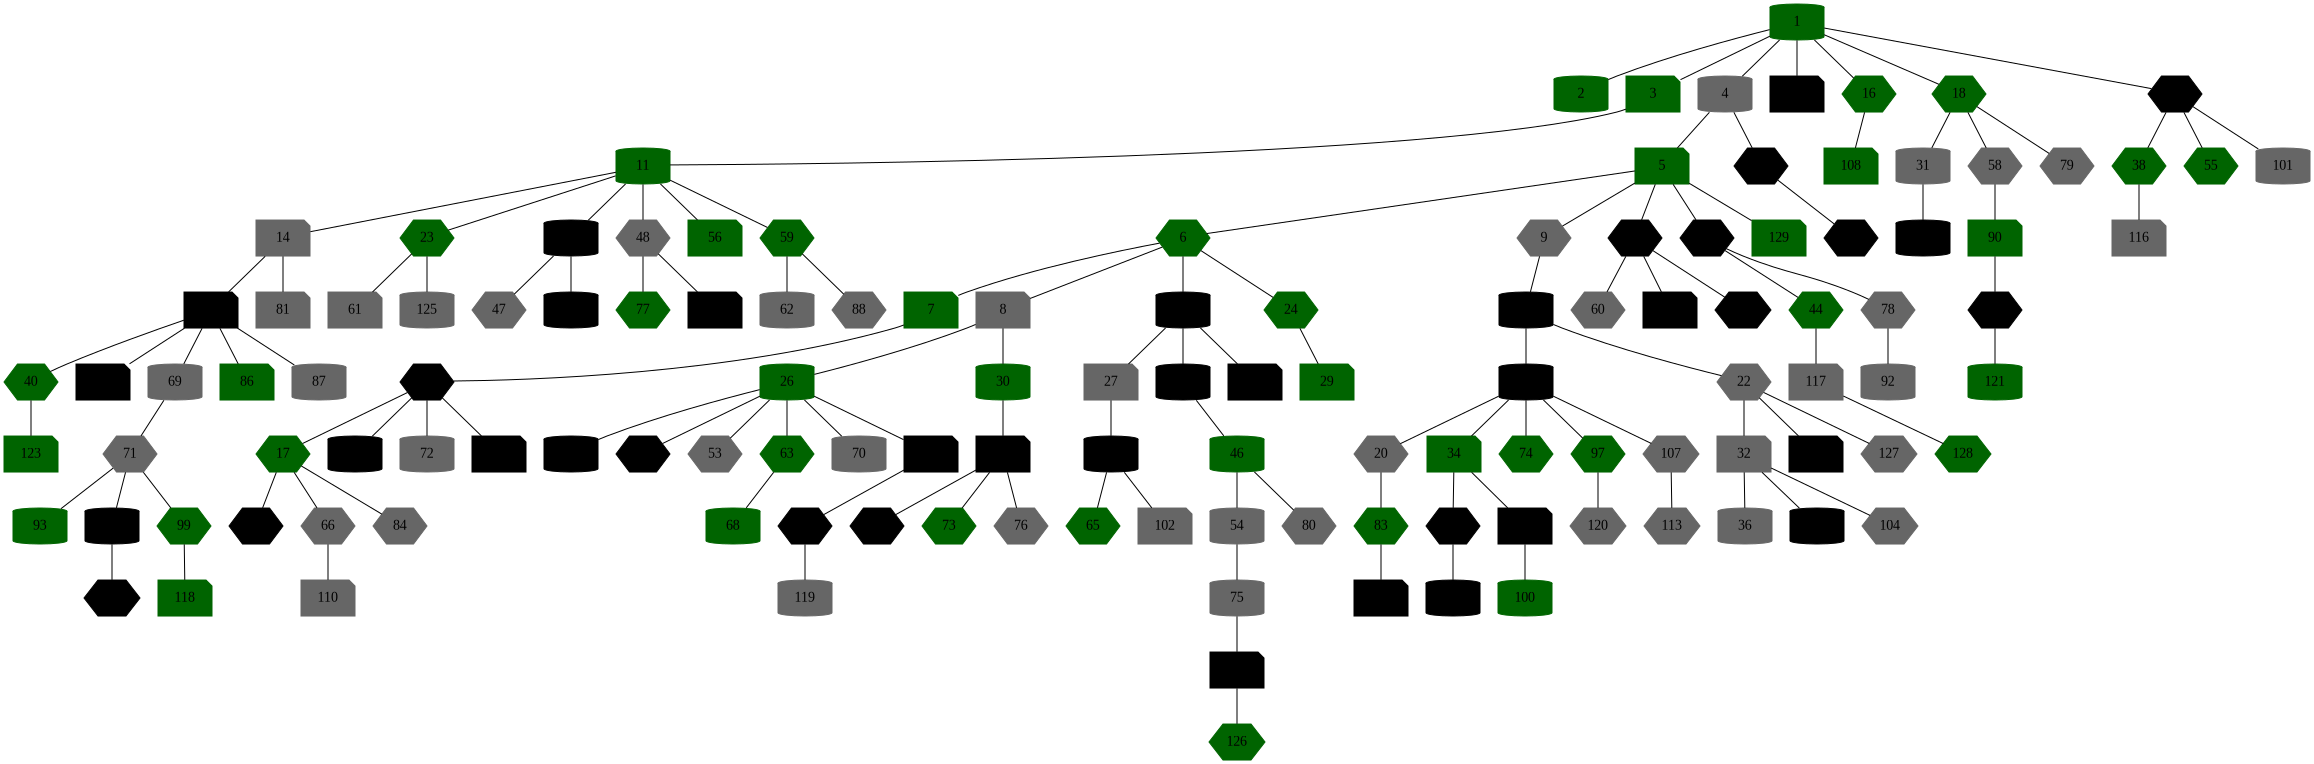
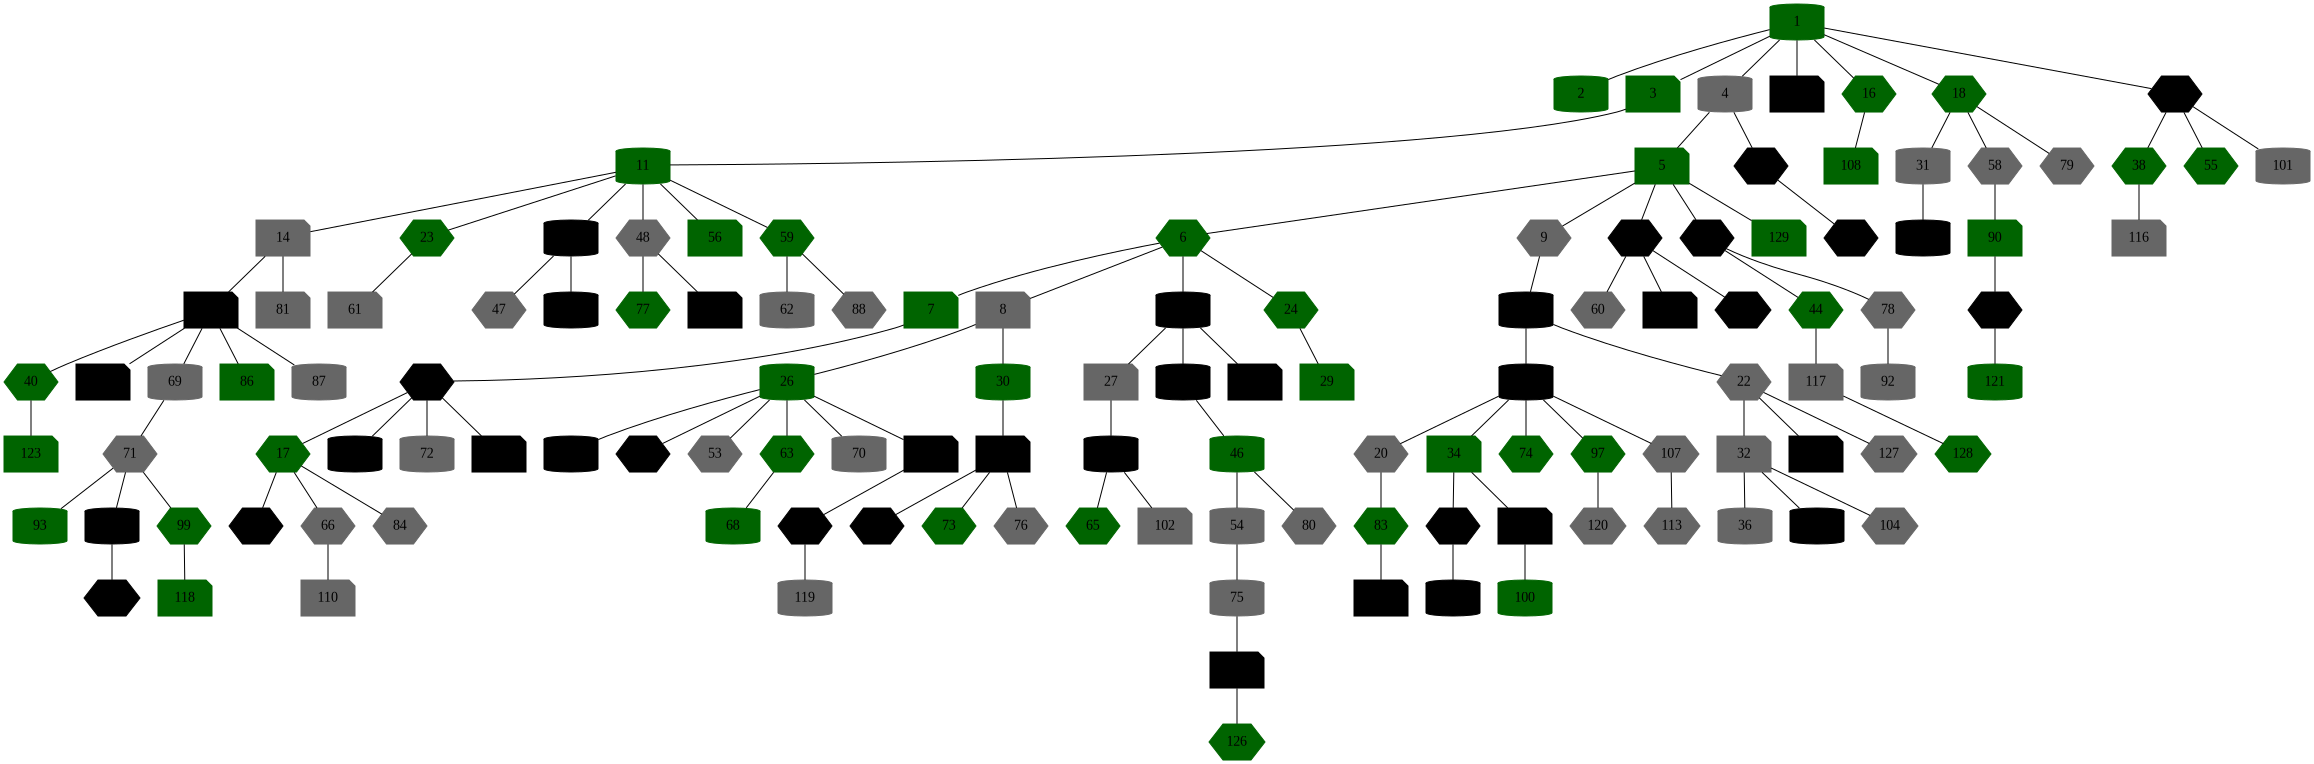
node "125": removed
